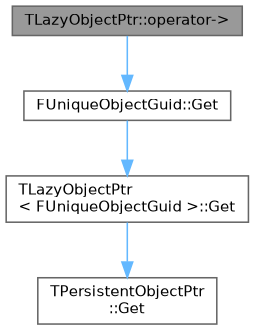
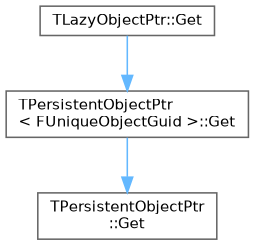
node "TLazyObjectPtr::operator->": removed
node "FUniqueObjectGuid::Get": label "FUniqueObjectGuid::Get" -> "TLazyObjectPtr::Get"
node "TLazyObjectPtr < FUniqueObjectGuid >::Get": label "TLazyObjectPtr < FUniqueObjectGuid >::Get" -> "TPersistentObjectPtr < FUniqueObjectGuid >::Get"
